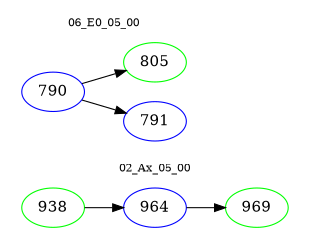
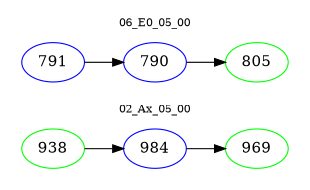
edge "790" -> "791": reversed
node "964": label "964" -> "984"
